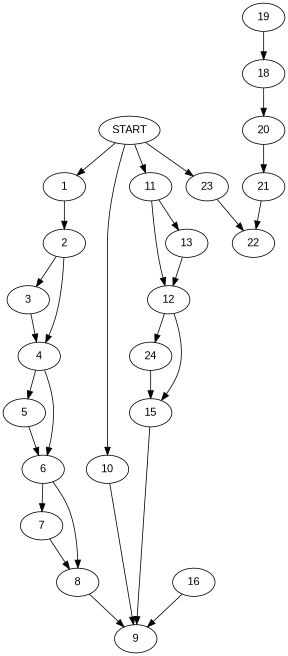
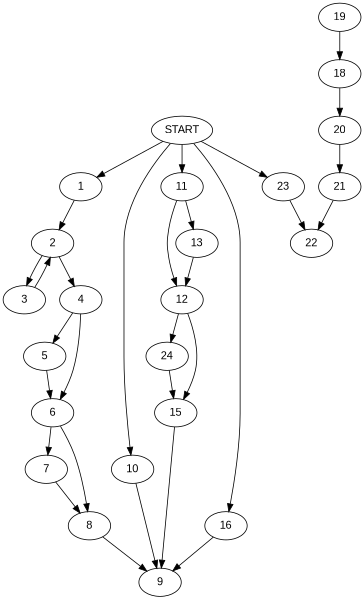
edge "START" -> "16": added
edge "3" -> "4": now "3" -> "2"
